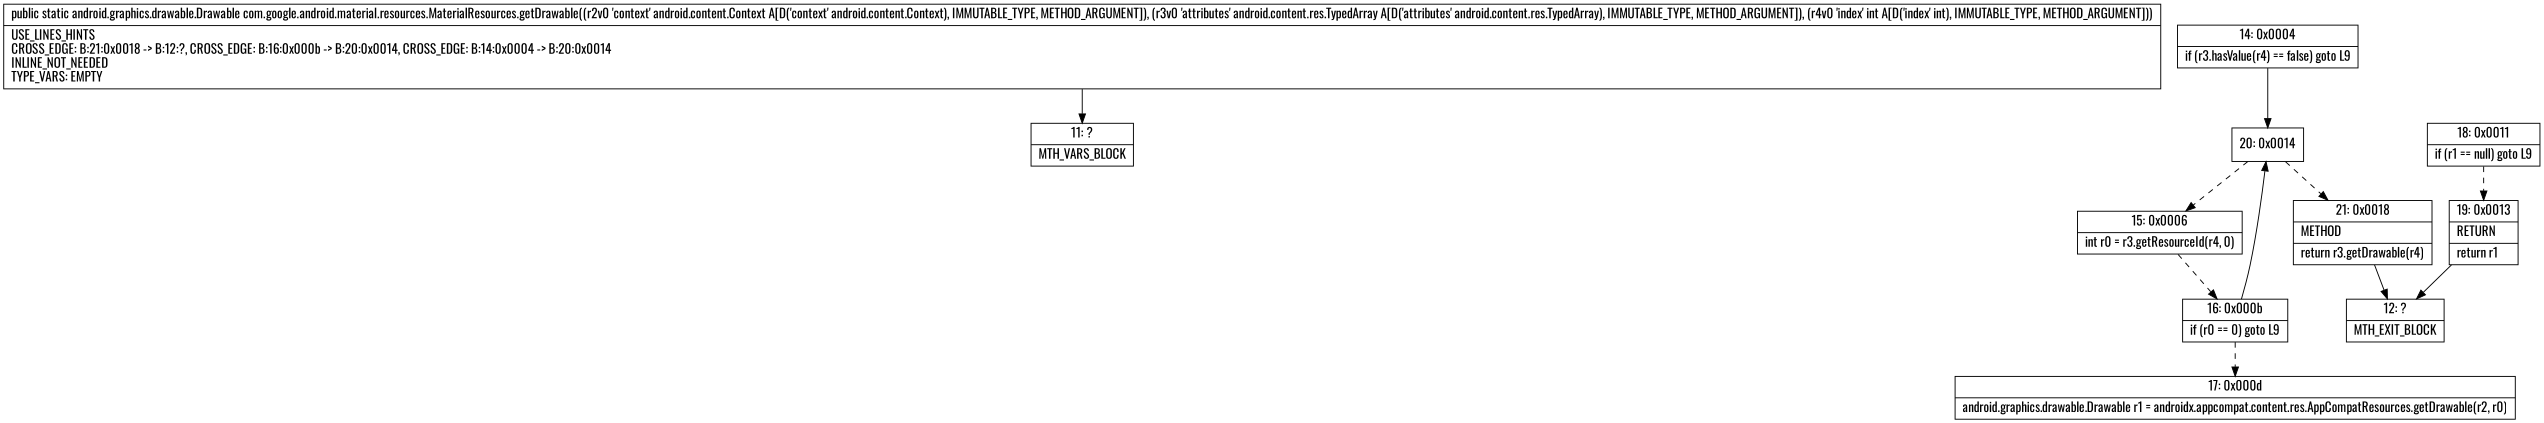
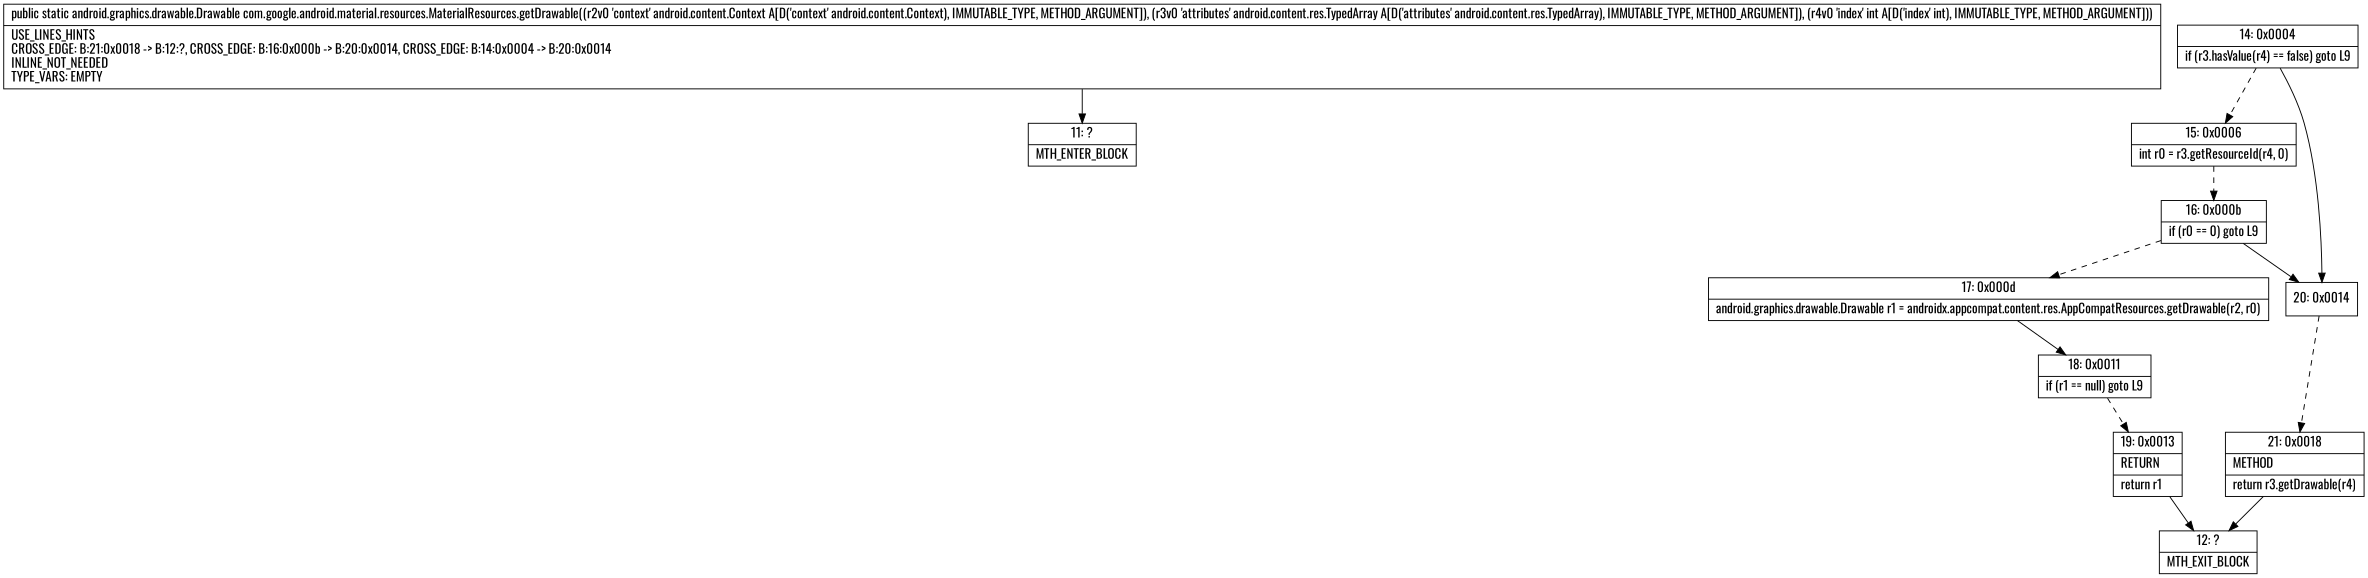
node "11: ?": text "MTH_VARS_BLOCK" -> "MTH_ENTER_BLOCK"
edge "20: 0x0014" -> "15: 0x0006": now "14: 0x0004" -> "15: 0x0006"
edge "17: 0x000d" -> "18: 0x0011": added
